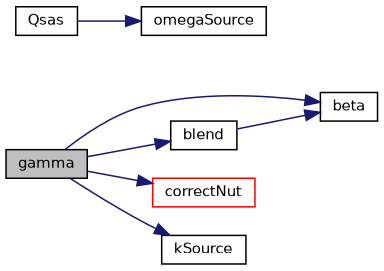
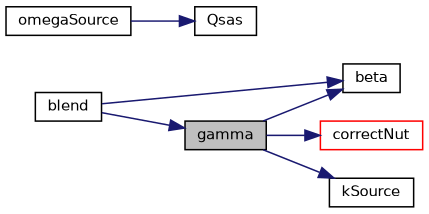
edge "Qsas" -> "omegaSource": reversed
edge "gamma" -> "blend": reversed
